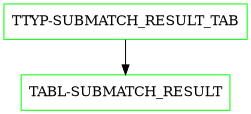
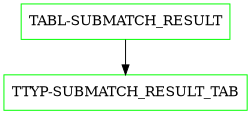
edge "TTYP-SUBMATCH_RESULT_TAB" -> "TABL-SUBMATCH_RESULT": reversed
